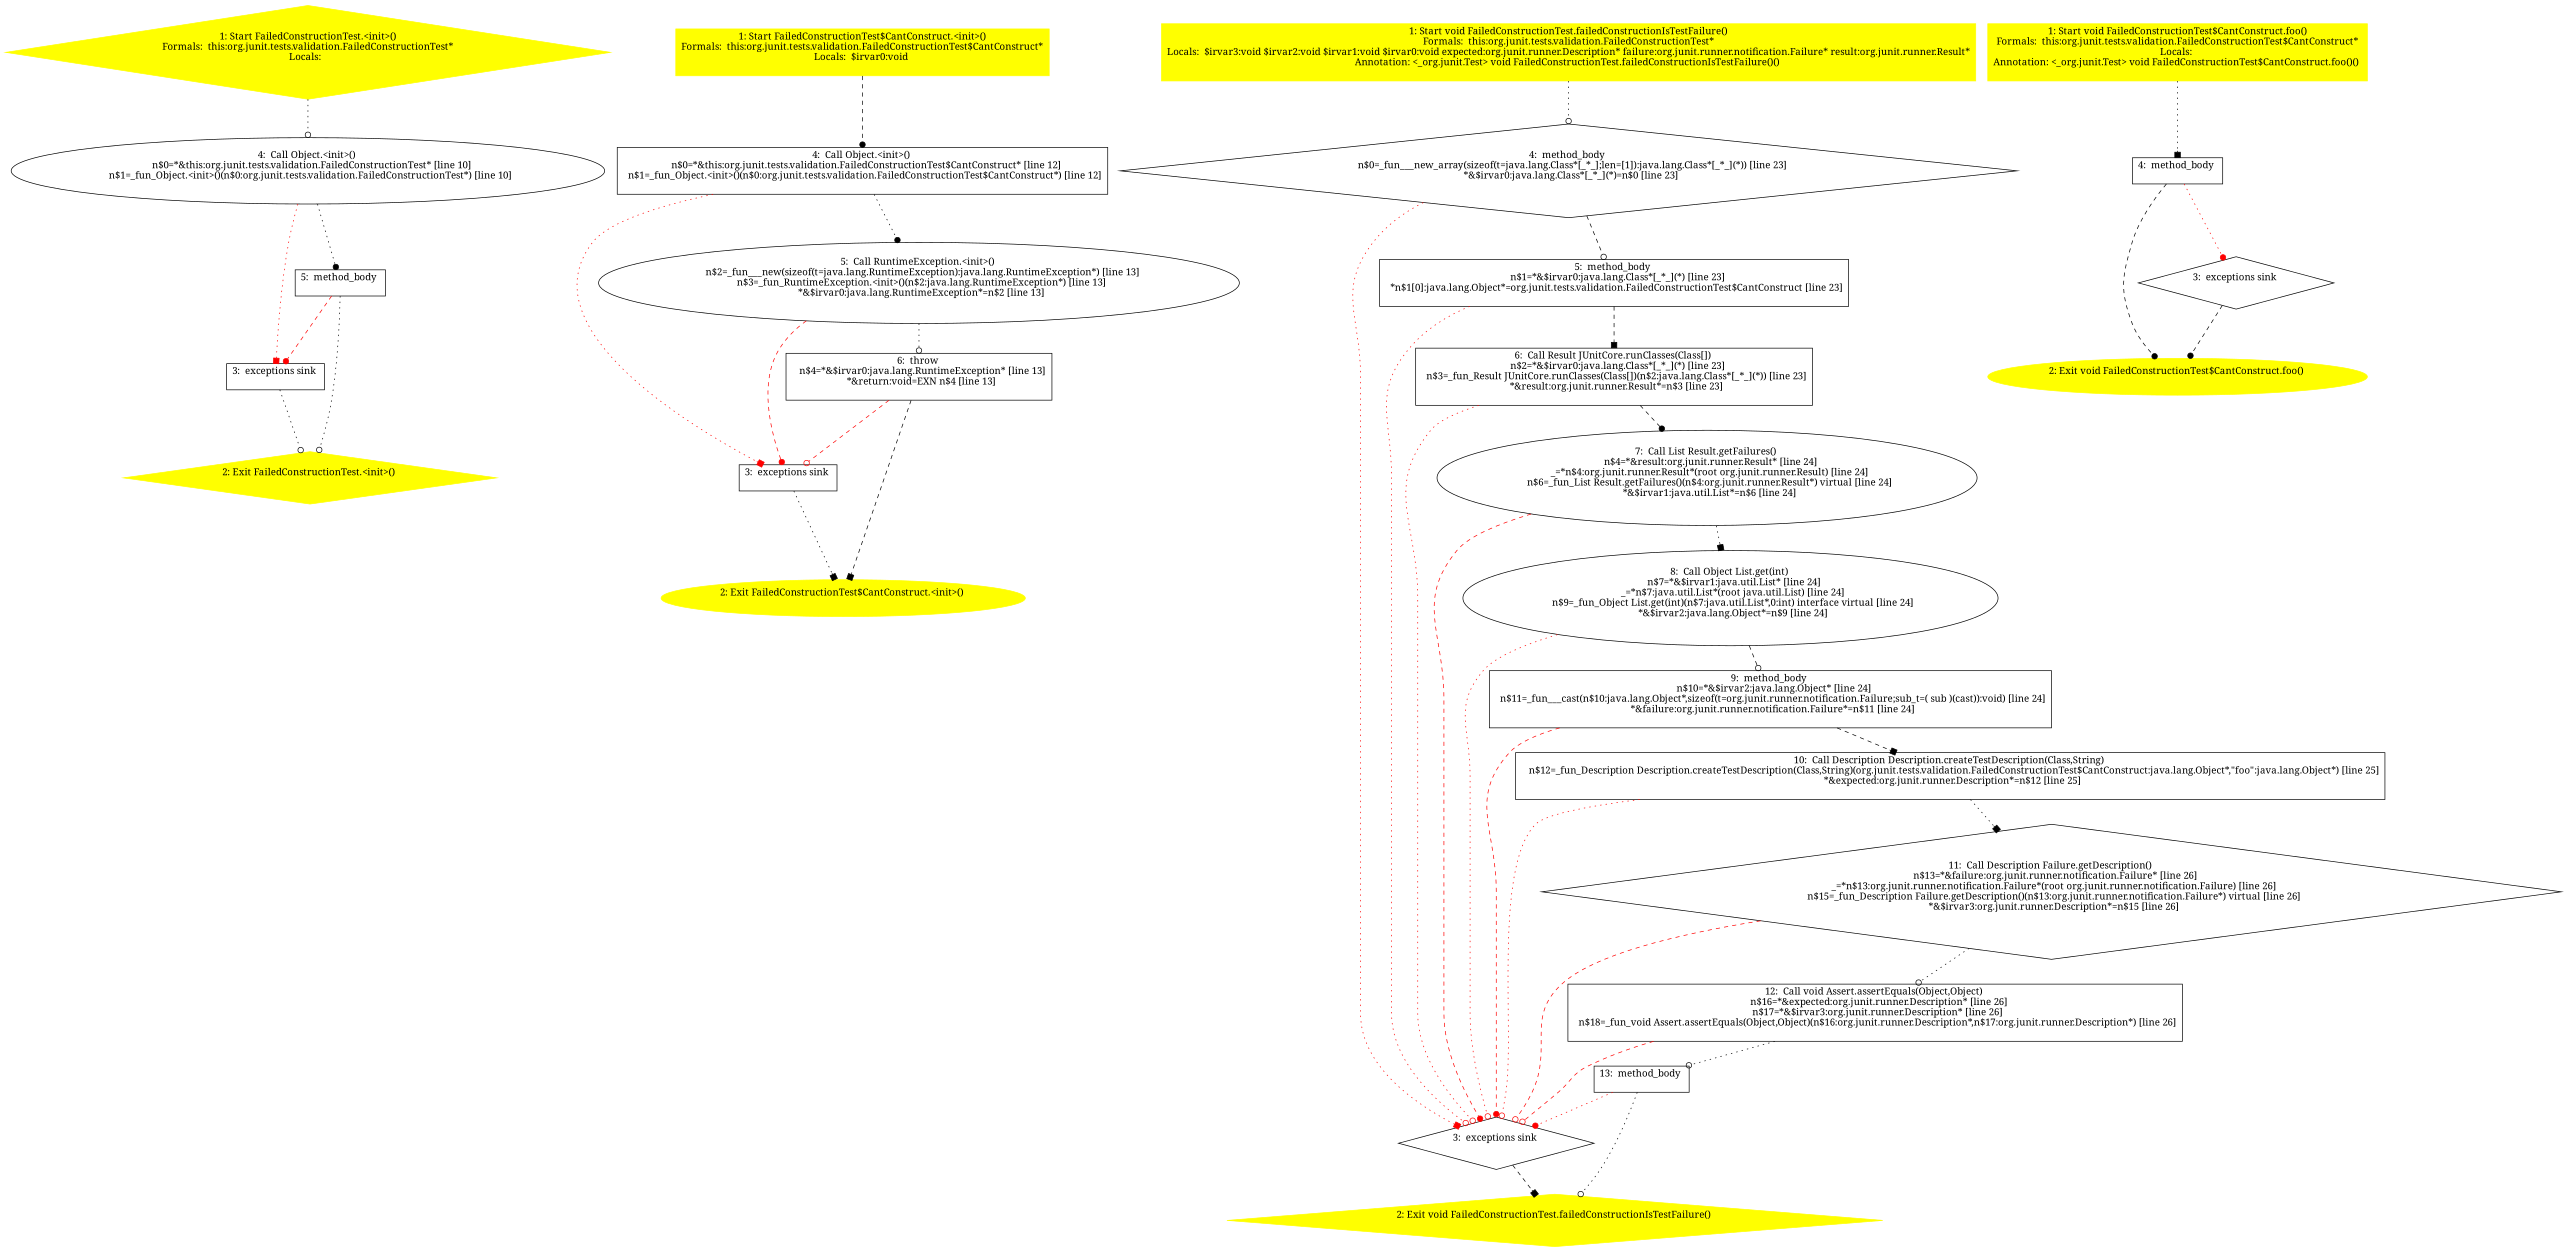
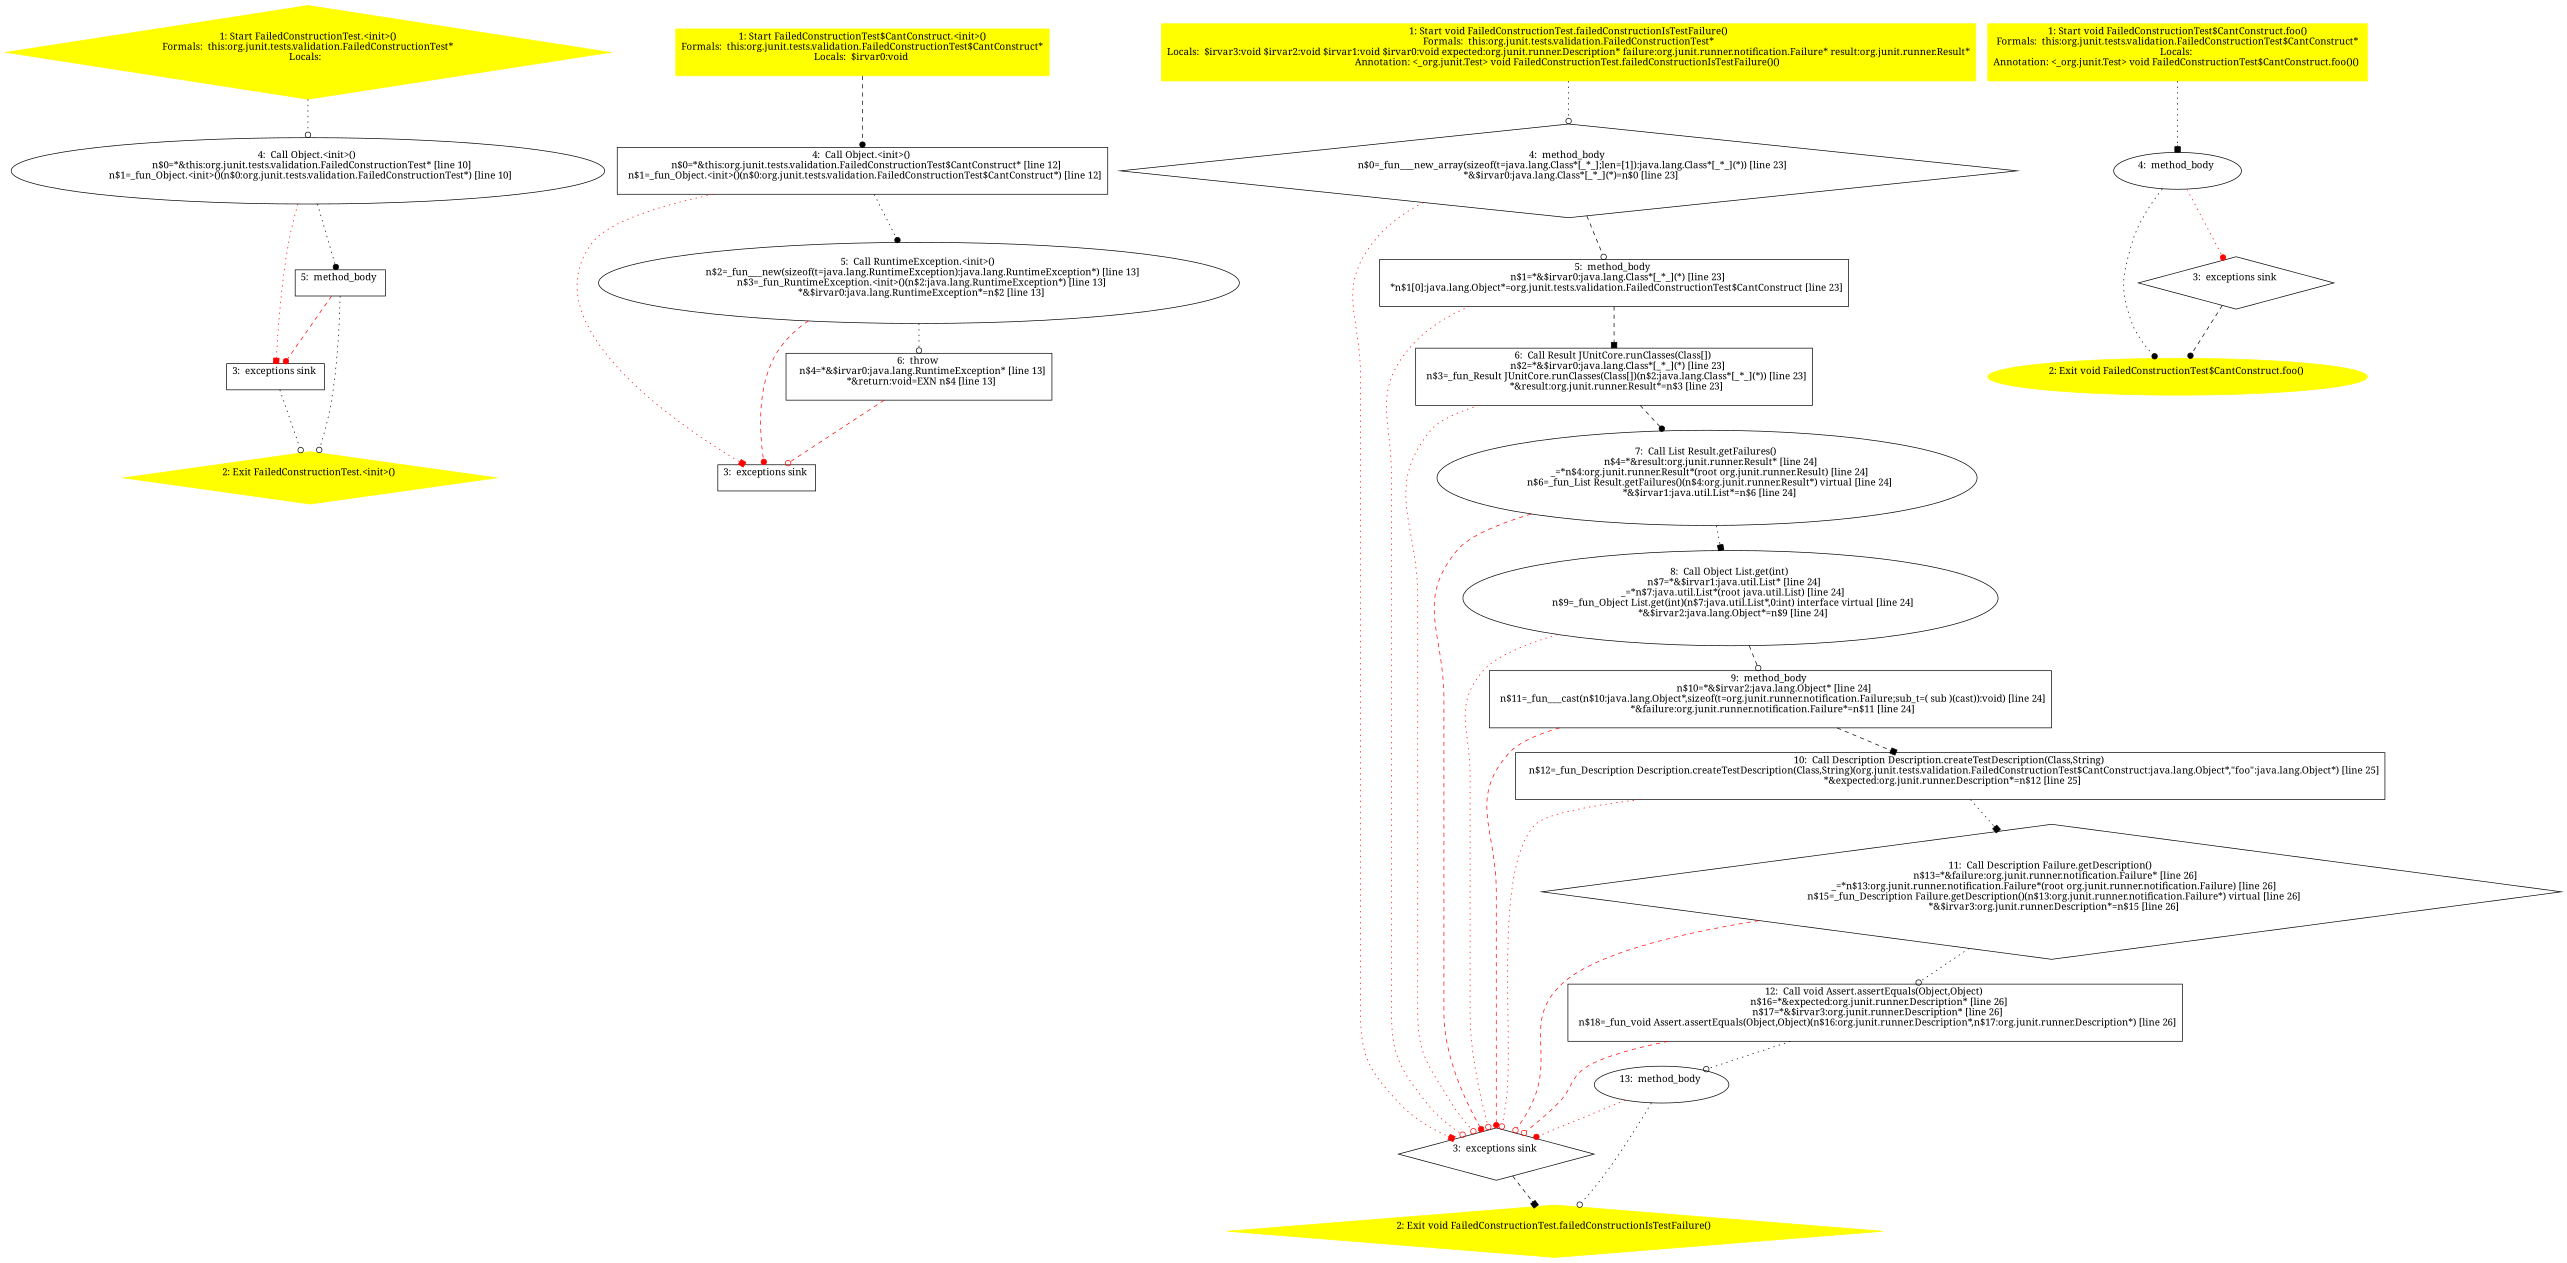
node "4:  method_body": shape box -> ellipse
edge "4:  method_body" -> "2: Exit void FailedConstructionTest$CantConstruct.foo()": style dashed -> dotted
node "2: Exit FailedConstructionTest$CantConstruct.<init>()": removed
node "13:  method_body": shape box -> ellipse
